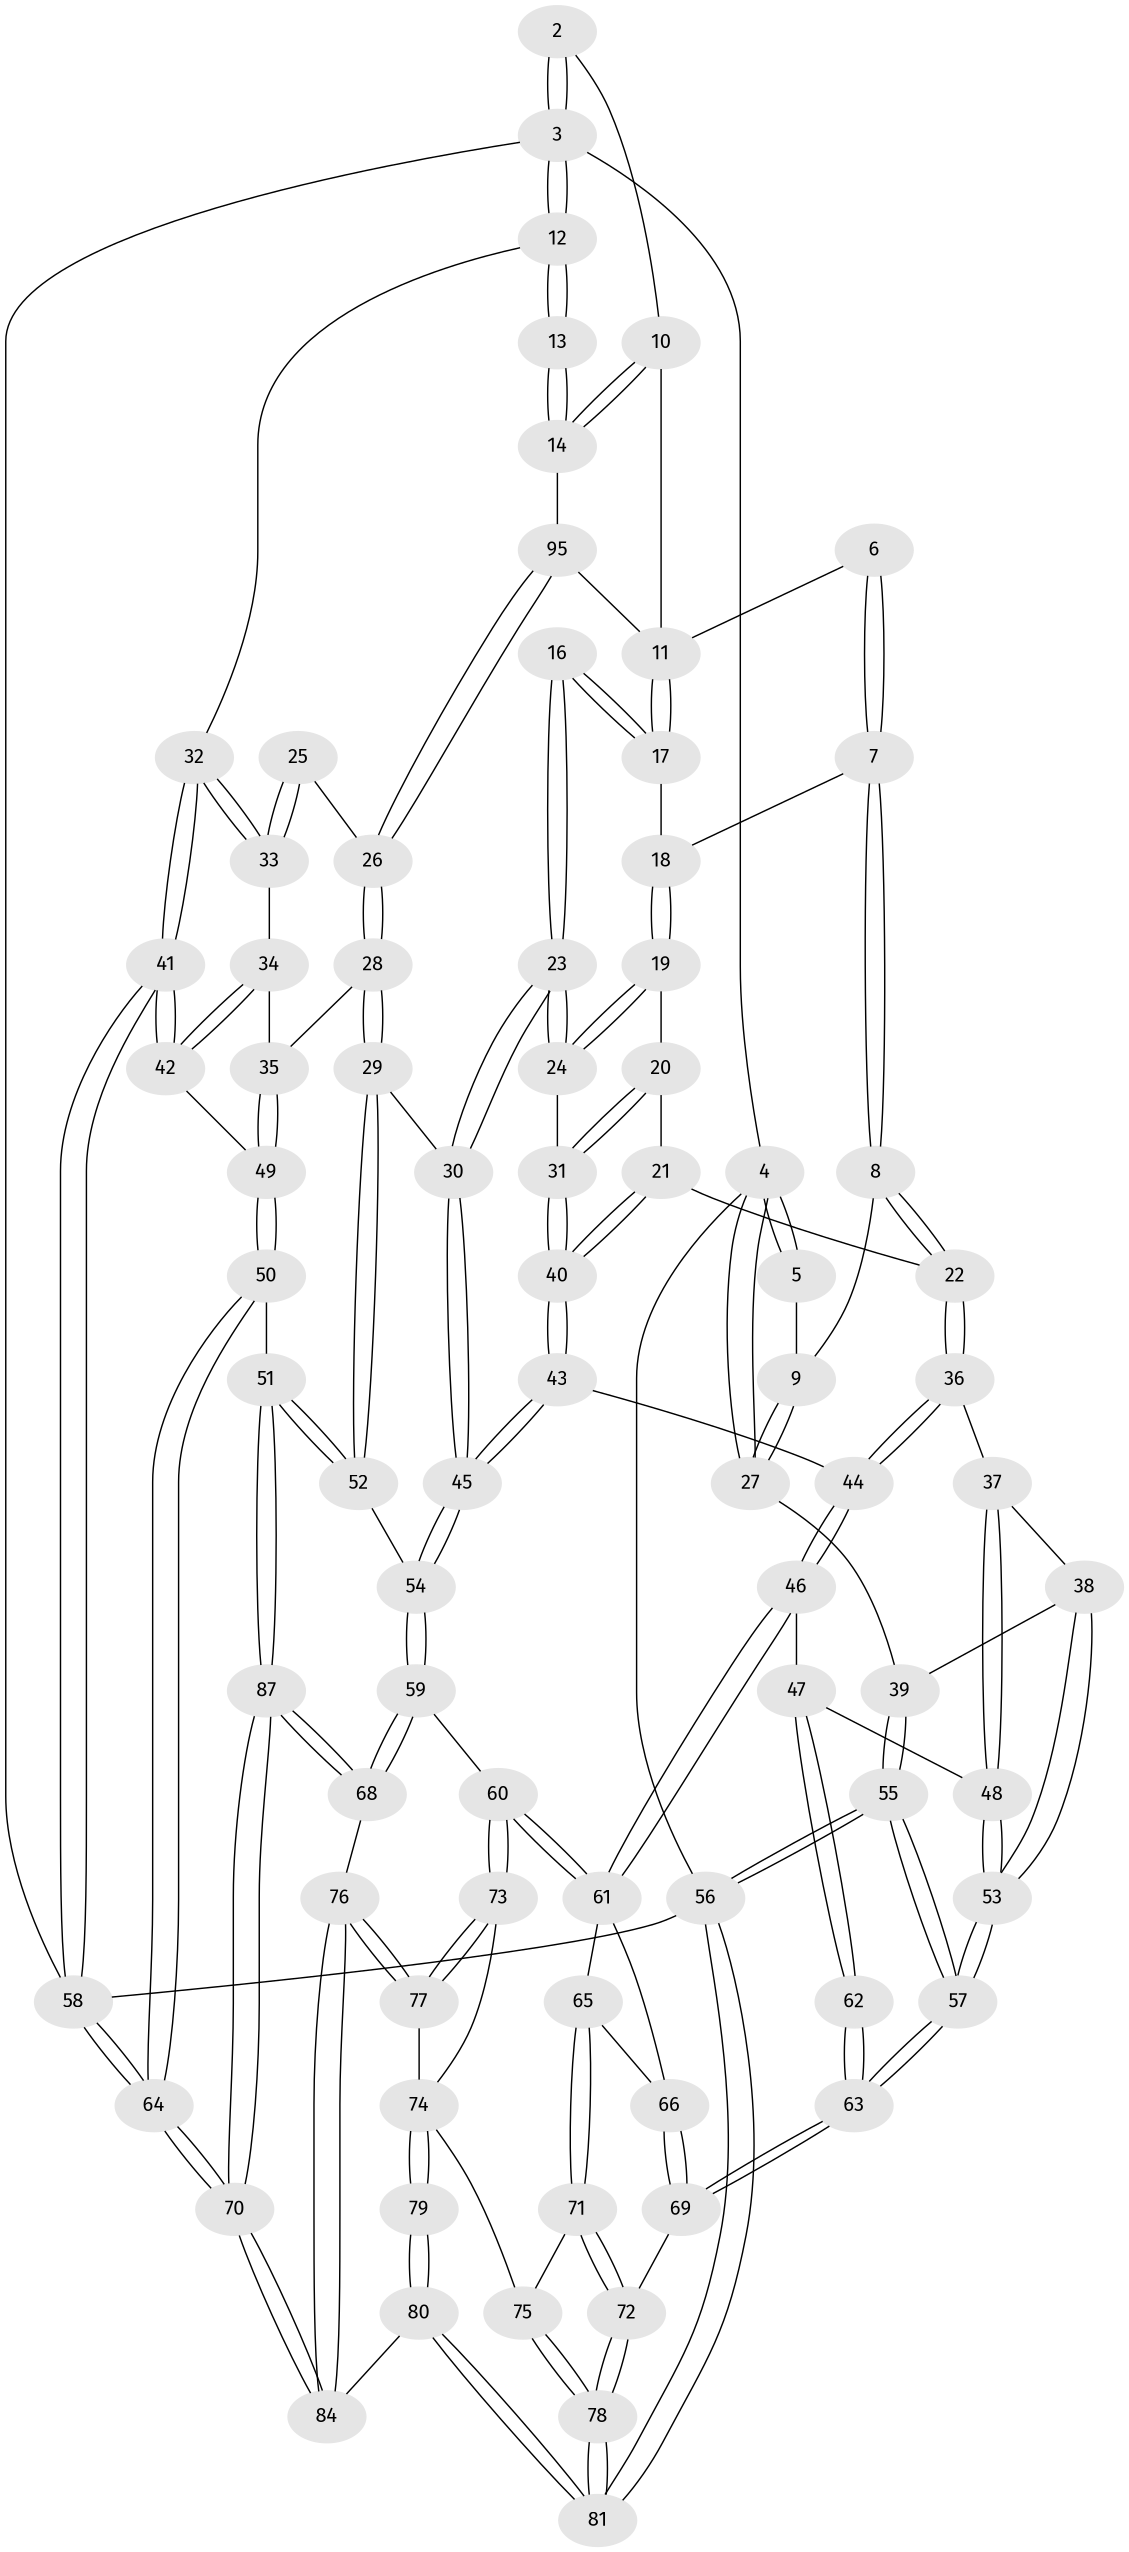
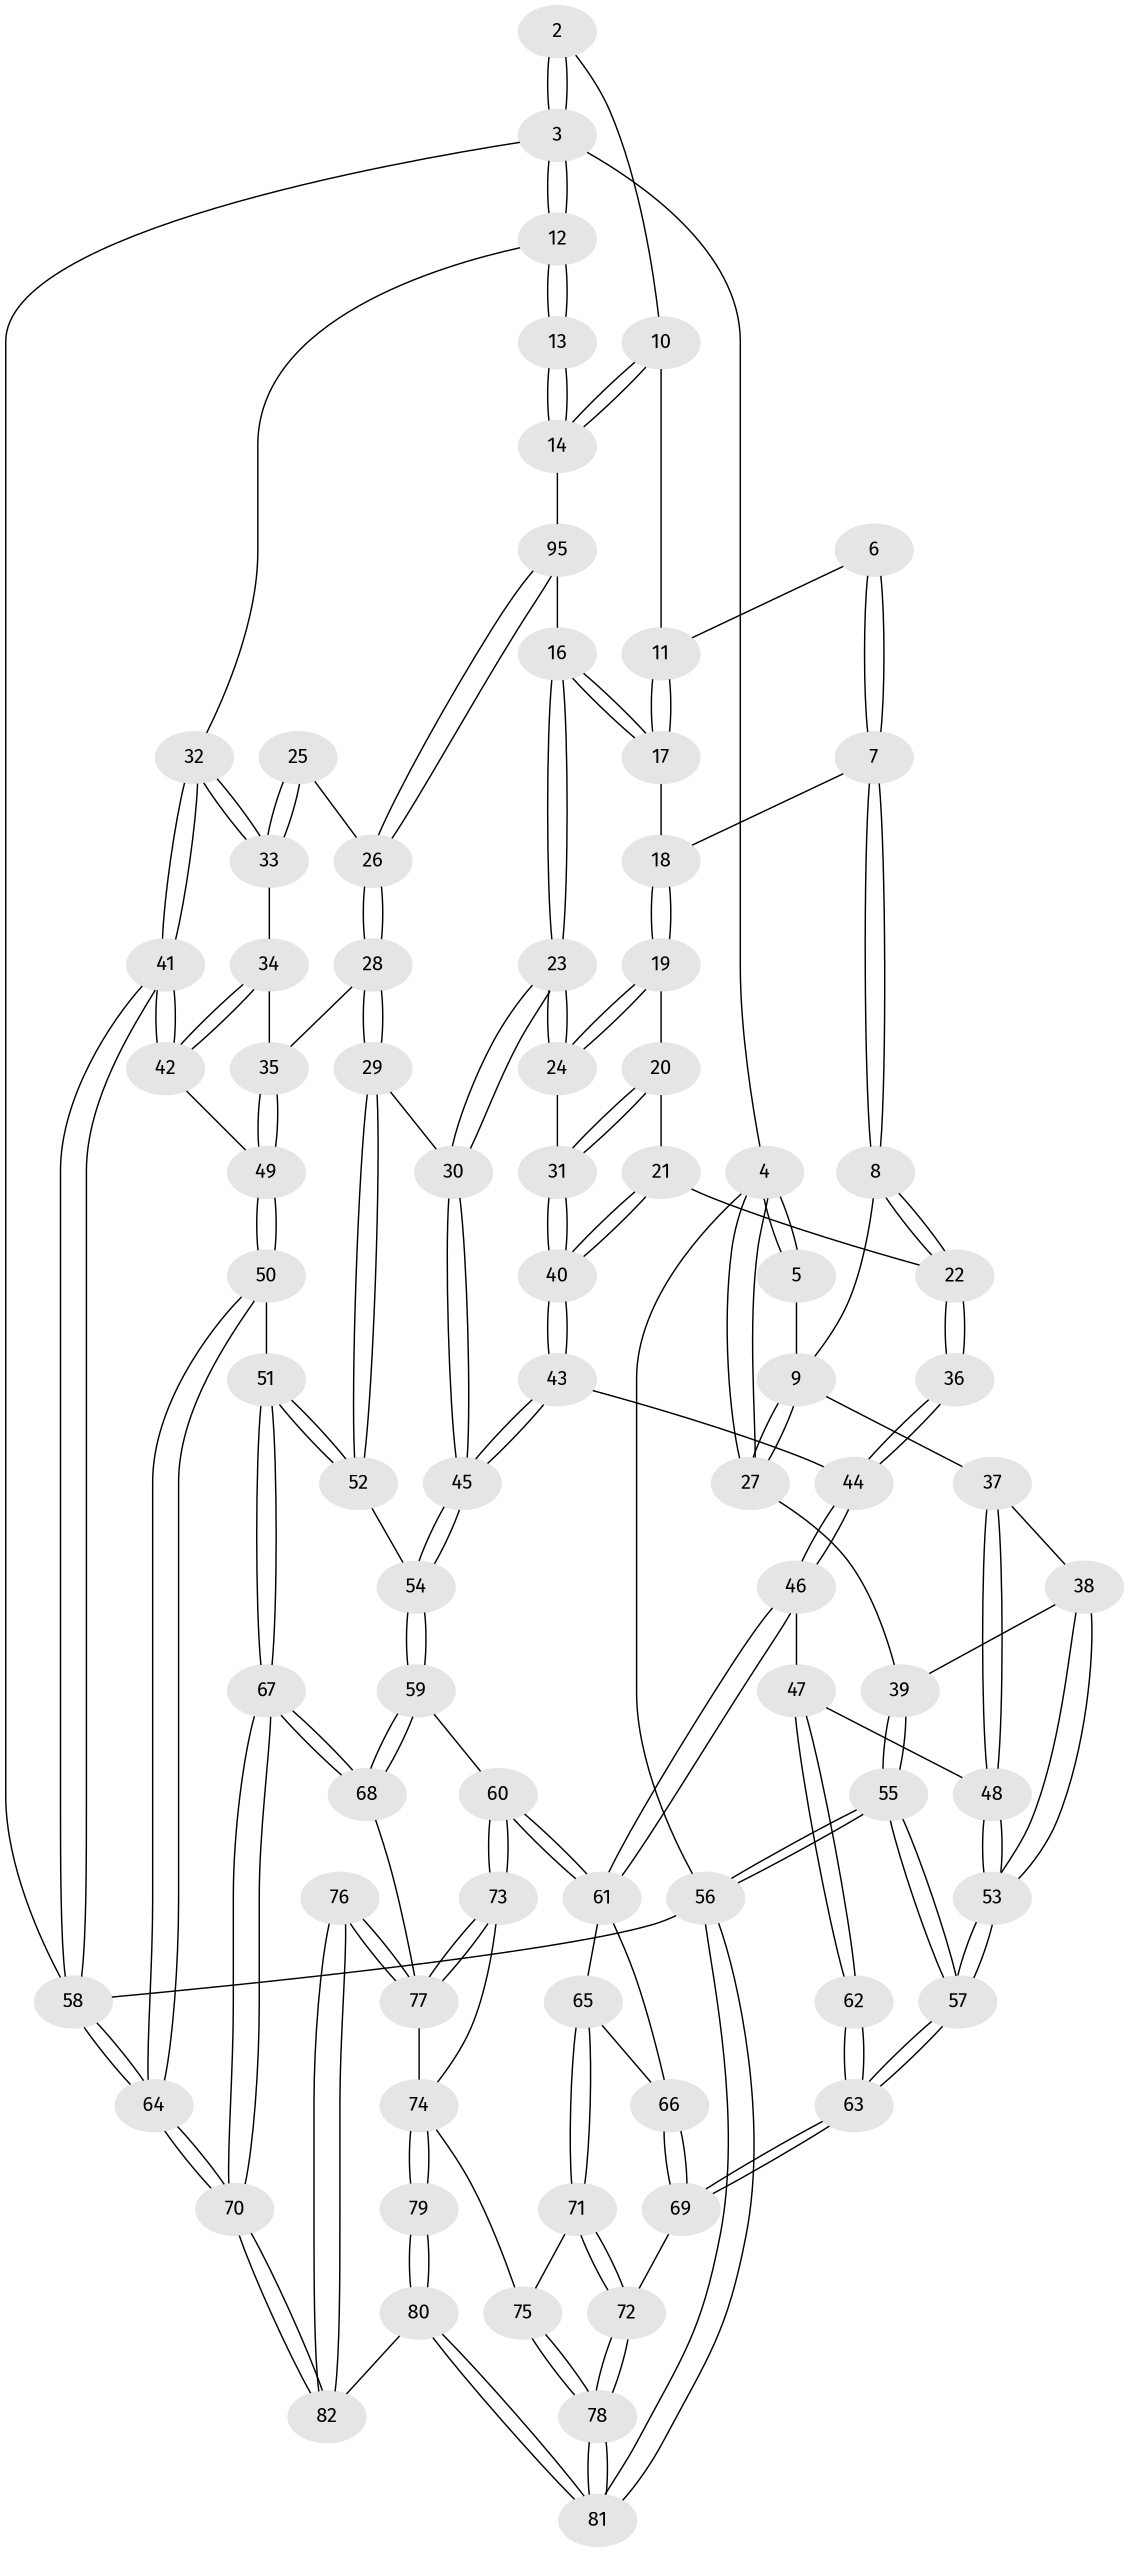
edge "95" -- "11": now "95" -- "16"
edge "36" -- "37": now "9" -- "37"
node "87": label "87" -> "67"
edge "68" -- "76": now "68" -- "77"
node "84": label "84" -> "82"
